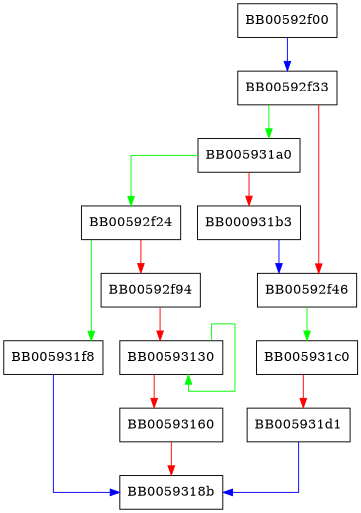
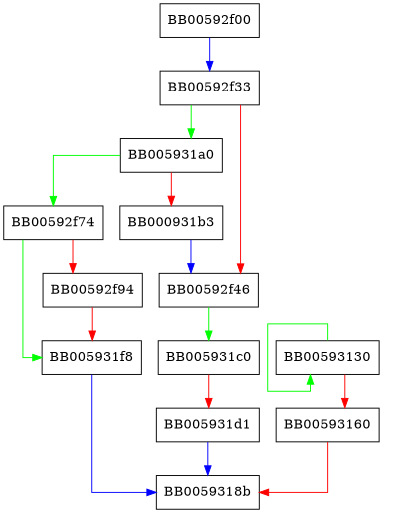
node "BB00592f24": label "BB00592f24" -> "BB00592f74"
edge "BB00592f94" -> "BB00593130": now "BB00592f94" -> "BB005931f8"
